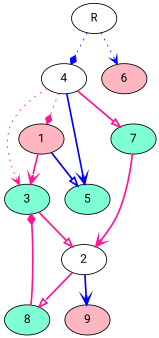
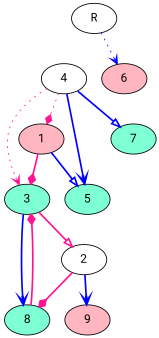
edge "R" -> "4": removed
edge "4" -> "7": color deeppink -> blue
edge "1" -> "3": arrowhead vee -> diamond
edge "7" -> "2": removed
edge "3" -> "8": added
edge "2" -> "8": arrowhead onormal -> diamond
